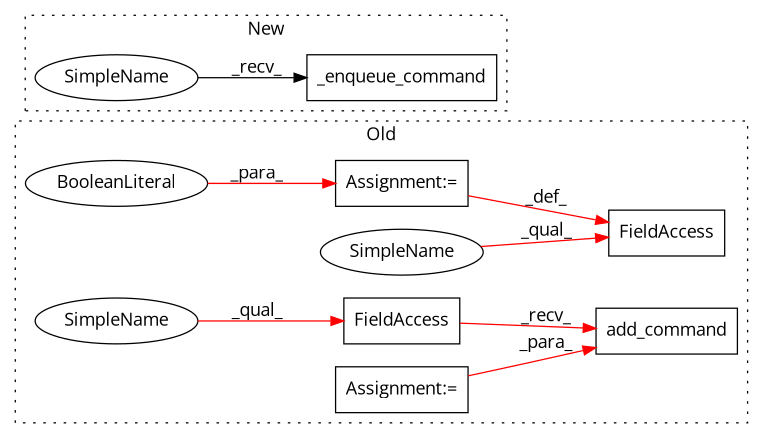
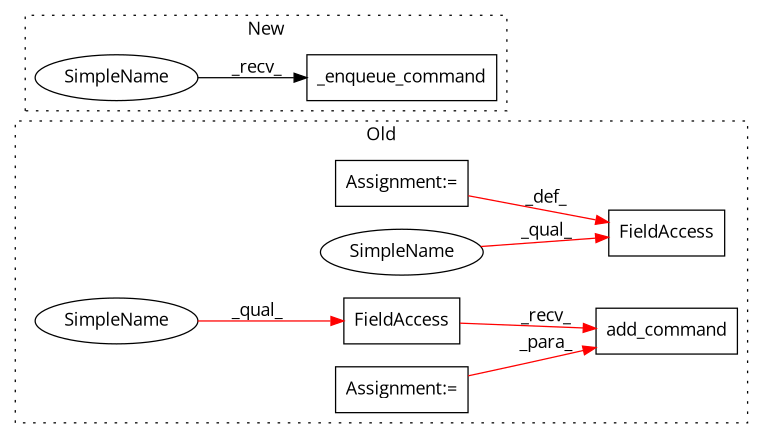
node "BooleanLiteral": removed
